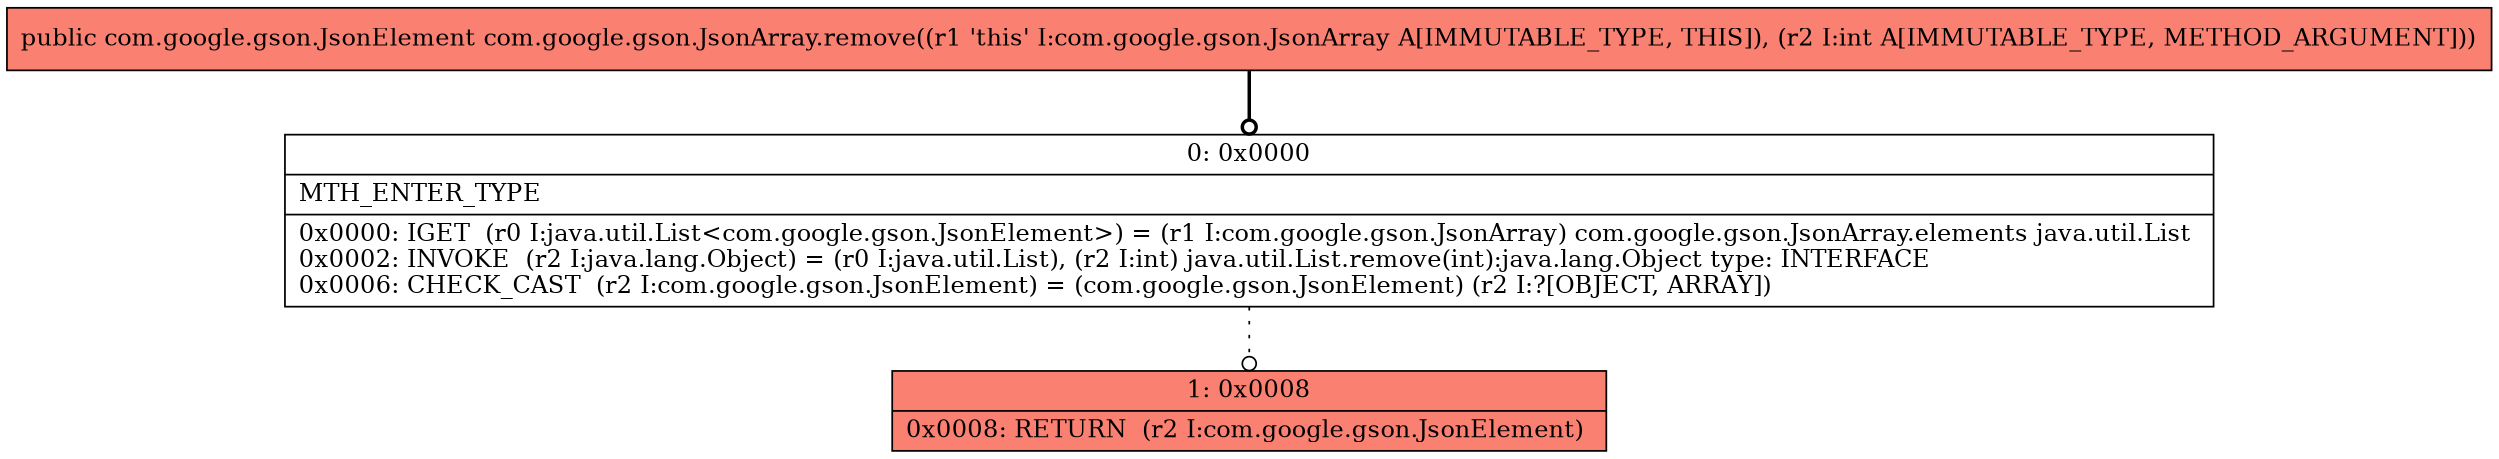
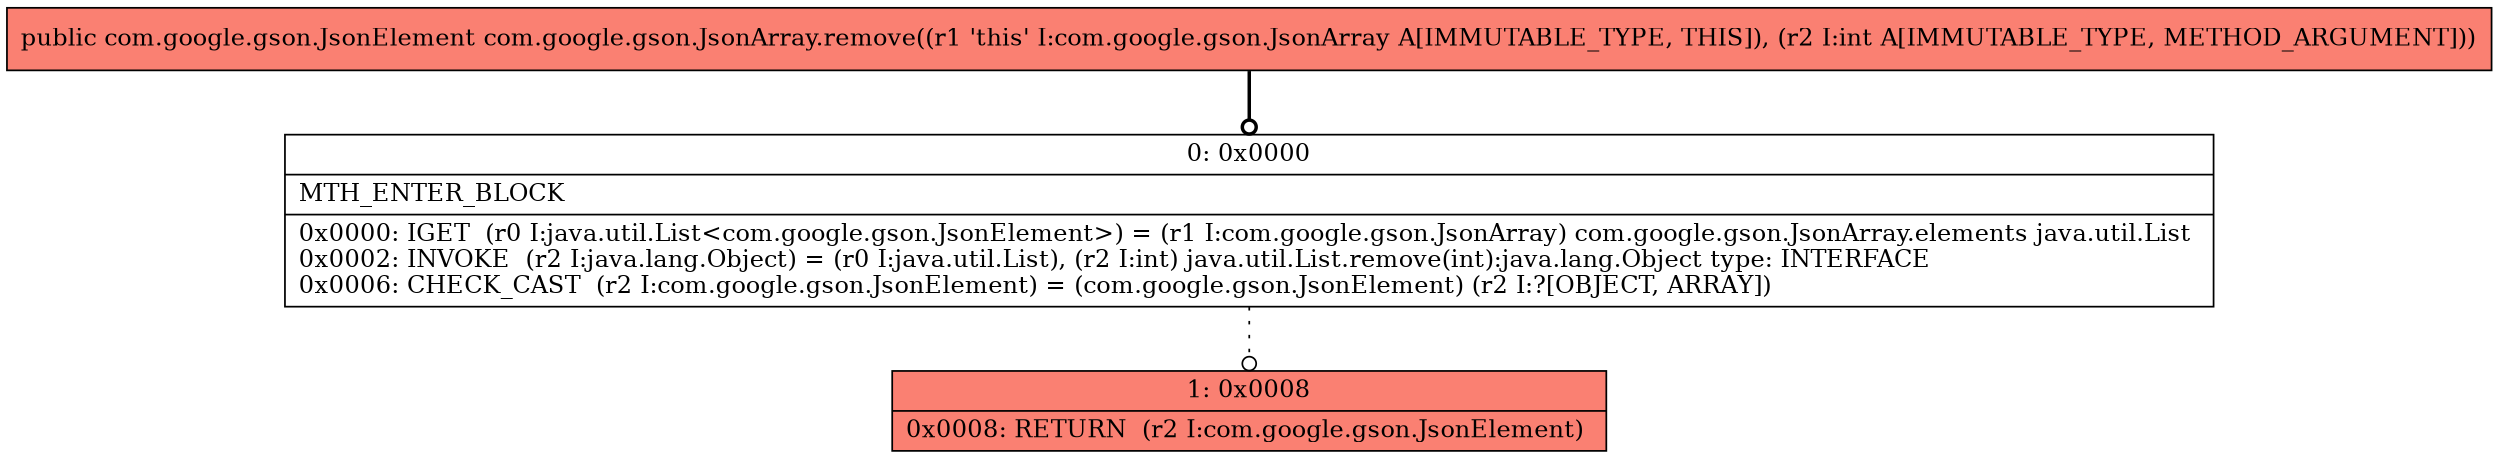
node "0: 0x0000": text "MTH_ENTER_TYPE" -> "MTH_ENTER_BLOCK"
